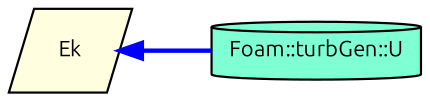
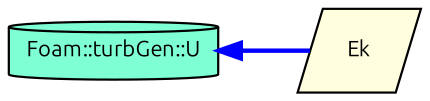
edge "Foam::turbGen::U" -> "Ek": reversed
